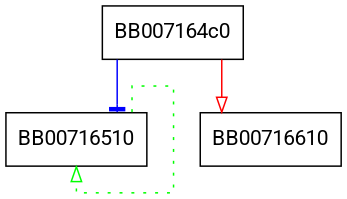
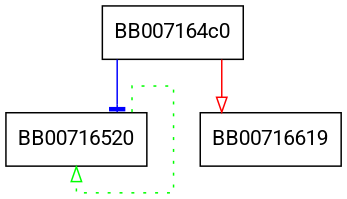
node "BB00716510": label "BB00716510" -> "BB00716520"
node "BB00716610": label "BB00716610" -> "BB00716619"
